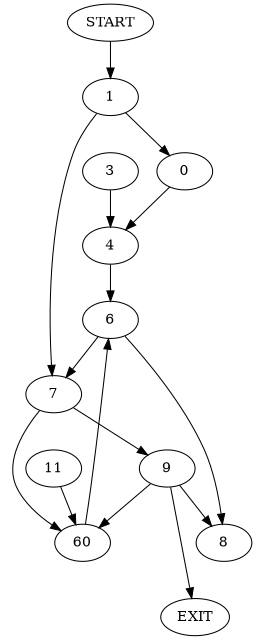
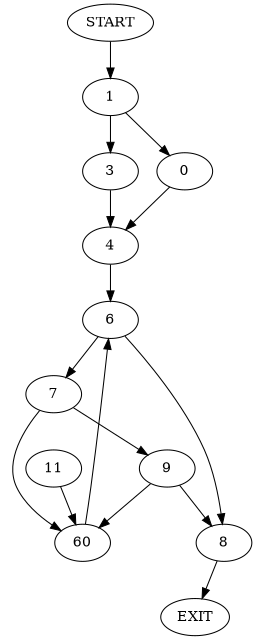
edge "1" -> "7": now "1" -> "3"
edge "9" -> "EXIT": now "8" -> "EXIT"
